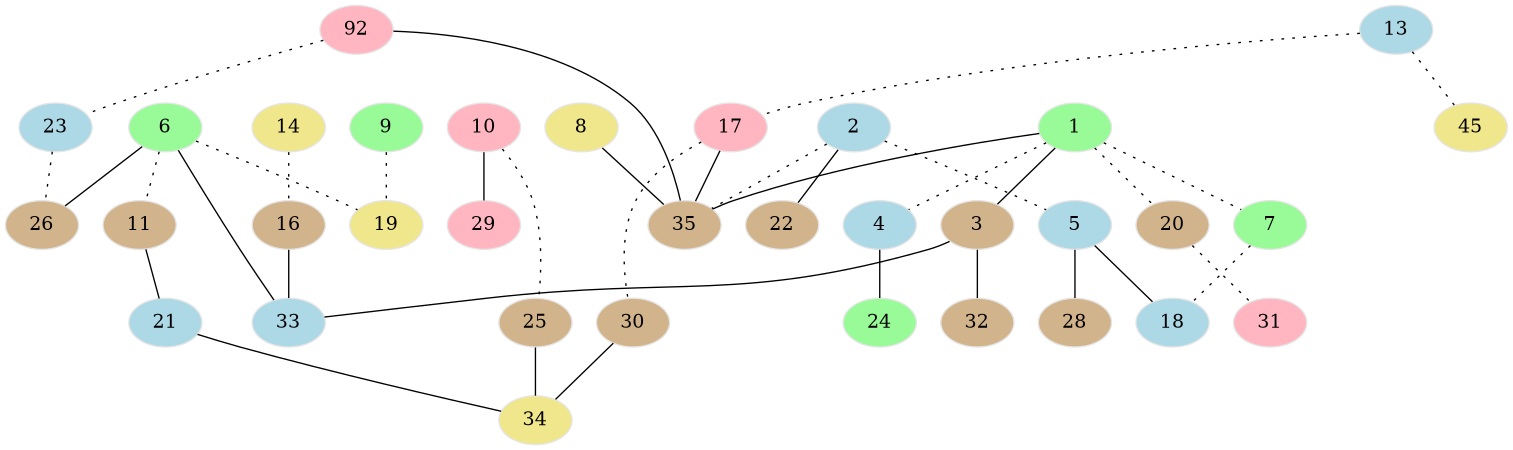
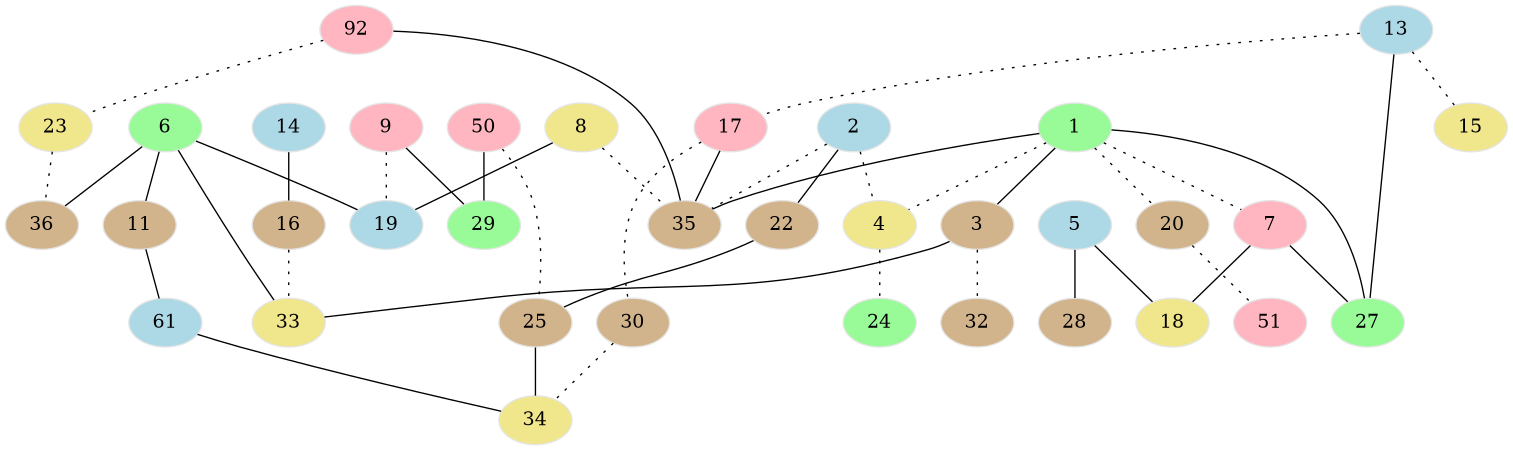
node "23": fillcolor lightblue -> khaki
node "14": fillcolor khaki -> lightblue
node "9": fillcolor palegreen -> lightpink
node "10": label "10" -> "50"
node "45": label "45" -> "15"
edge "14" -- "16": style dotted -> solid
edge "8" -- "19": added
edge "2" -- "5": now "2" -- "4"
edge "6" -- "19": style dotted -> solid
edge "6" -- "11": style dotted -> solid
edge "9" -- "29": added
edge "8" -- "35": style solid -> dotted
node "26": label "26" -> "36"
node "19": fillcolor khaki -> lightblue
node "29": fillcolor lightpink -> palegreen
node "4": fillcolor lightblue -> khaki
node "7": fillcolor palegreen -> lightpink
edge "7" -- "18": style dotted -> solid
edge "16" -- "33": style solid -> dotted
edge "22" -- "25": added
edge "4" -- "24": style solid -> dotted
edge "3" -- "32": style solid -> dotted
node "21": label "21" -> "61"
node "33": fillcolor lightblue -> khaki
node "18": fillcolor lightblue -> khaki
node "31": label "31" -> "51"
node "27": added
edge "30" -- "34": style solid -> dotted
